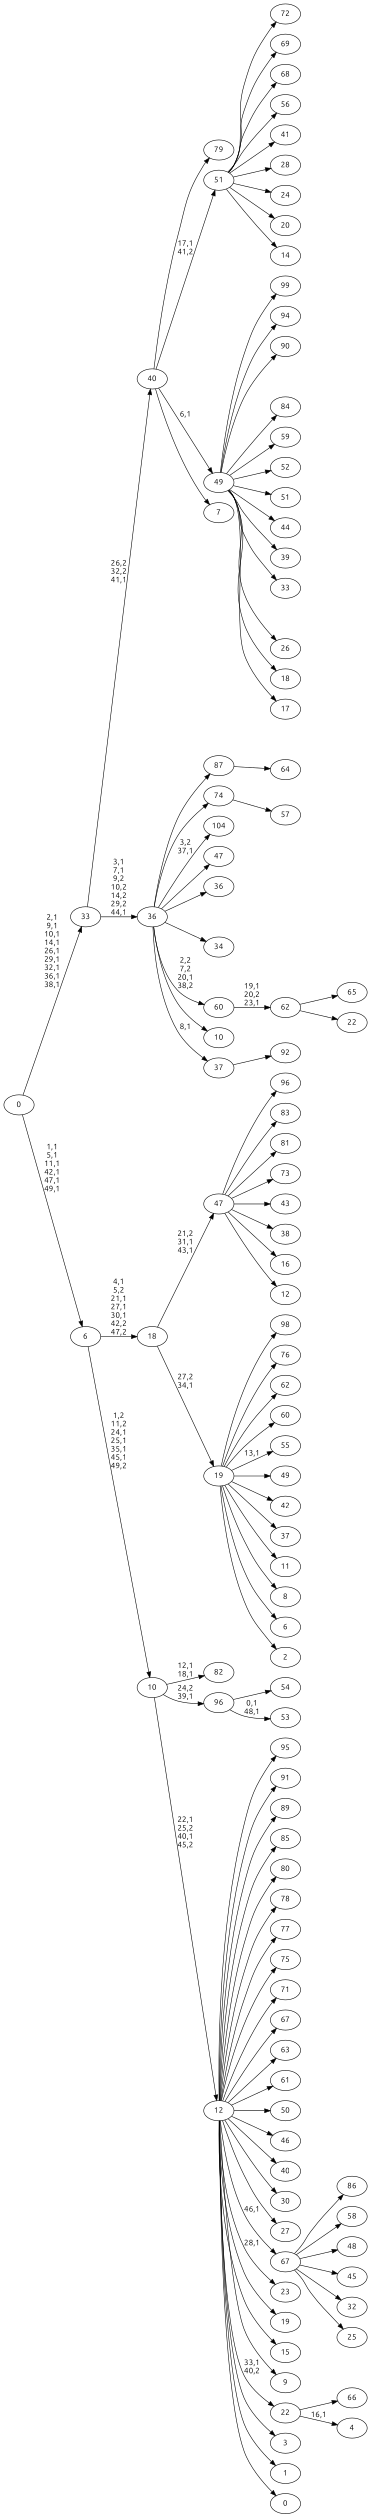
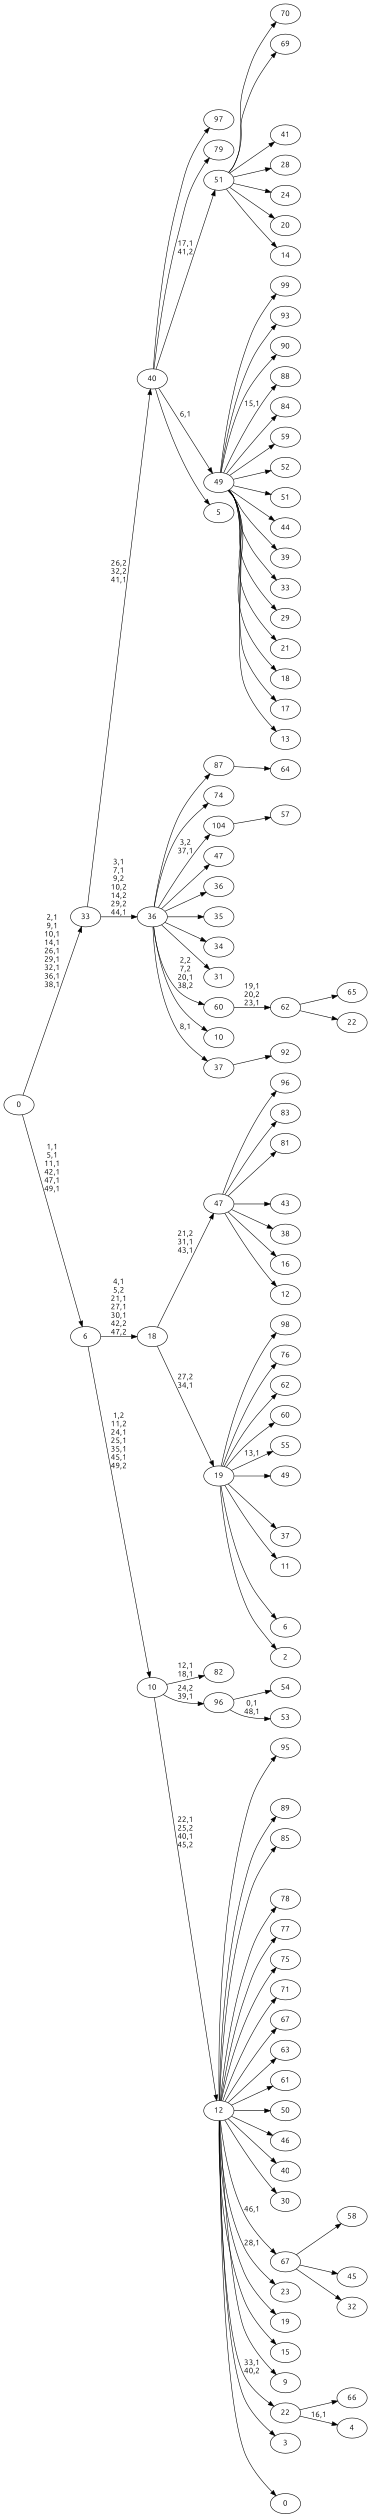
node "72": label "72" -> "70"
node "68": removed
node "56": removed
node "97": added
node "94": label "94" -> "93"
node "88": added
node "7": label "7" -> "5"
node "29": added
node "26": label "26" -> "21"
node "13": added
edge "74" -> "57": now "104" -> "57"
node "35": added
node "31": added
node "73": removed
node "42": removed
node "8": removed
node "91": removed
node "80": removed
node "86": removed
node "27": removed
node "48": removed
node "25": removed
node "1": removed
